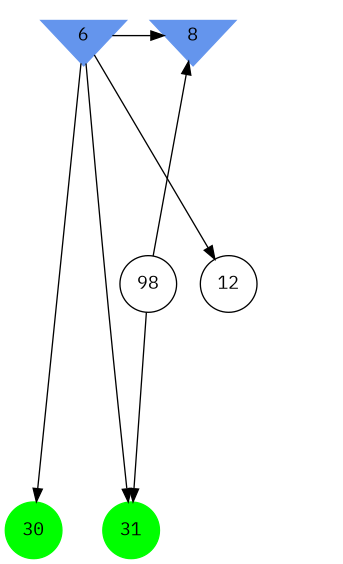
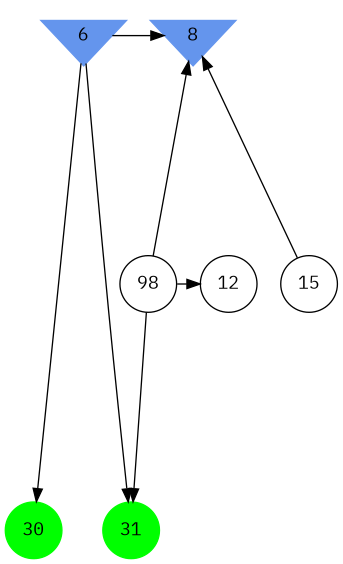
edge "6" -> "12": now "98" -> "12"
node "15": added
